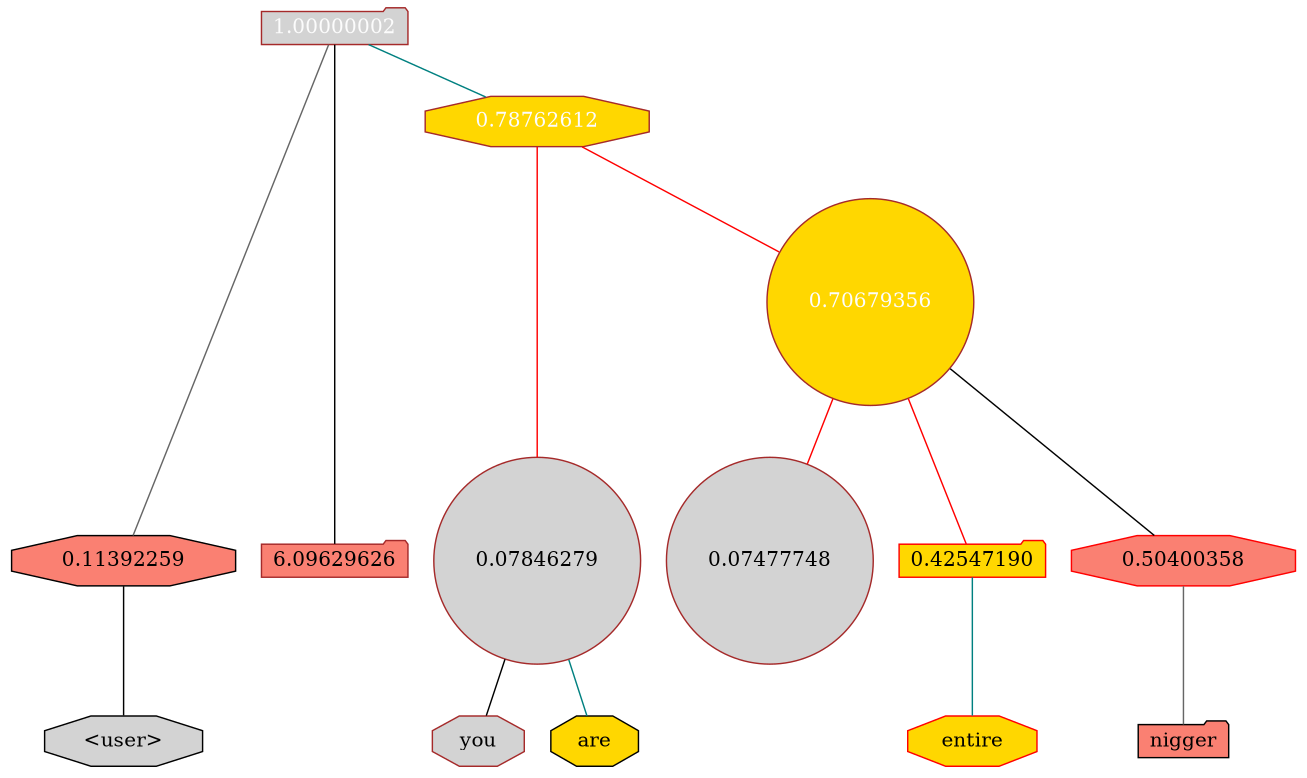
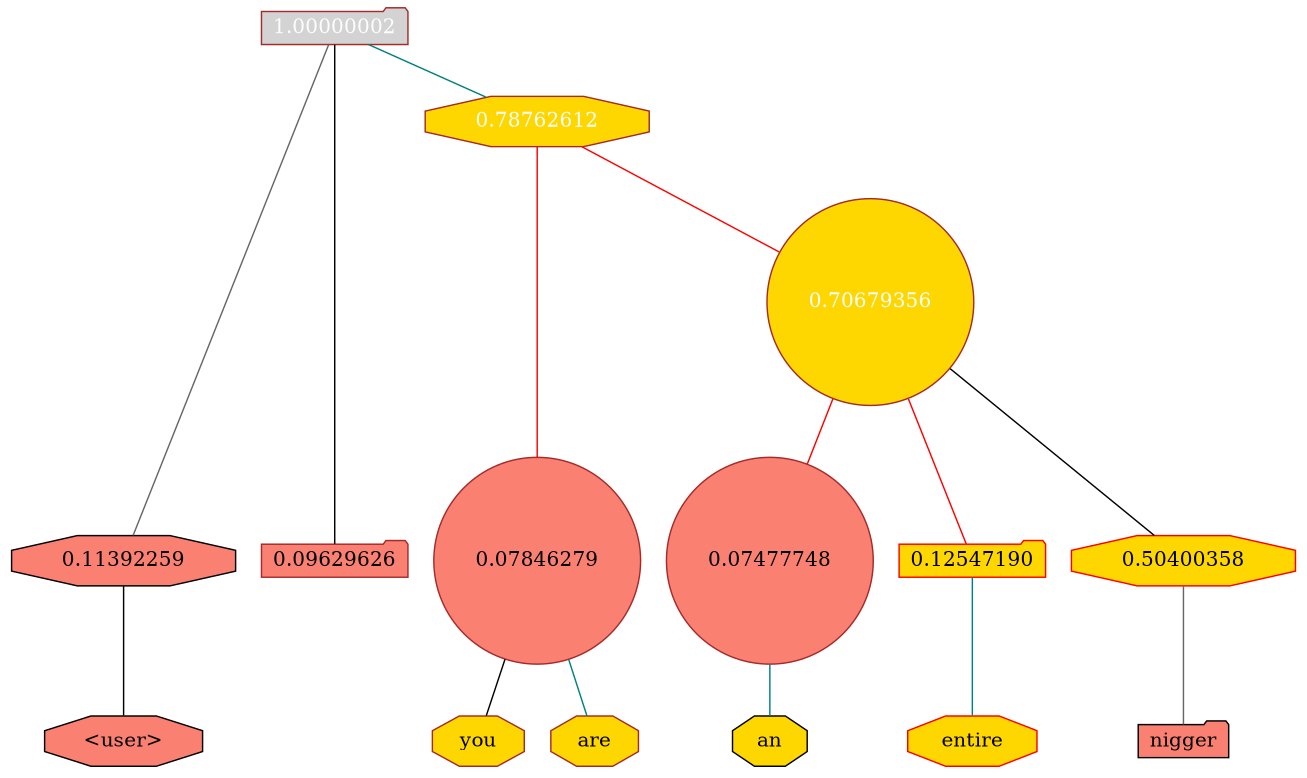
node "6.09629626": label "6.09629626" -> "0.09629626"
node "0.07846279": fillcolor lightgrey -> salmon
node "0.07477748": fillcolor lightgrey -> salmon
node "0.42547190": label "0.42547190" -> "0.12547190"
node "0.50400358": fillcolor salmon -> gold
node "<user>": fillcolor lightgrey -> salmon
node "you": fillcolor lightgrey -> gold
node "are": color black -> brown
node "an": added
